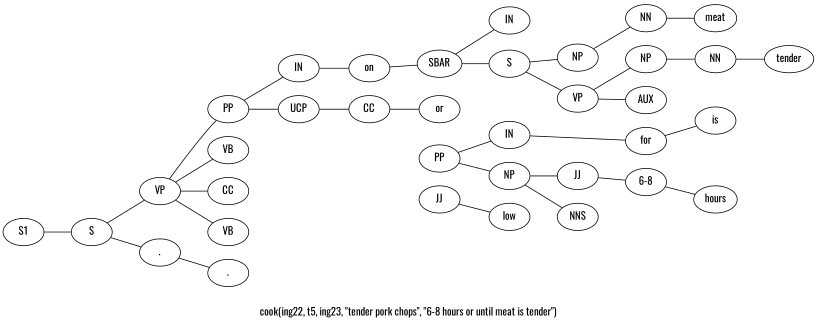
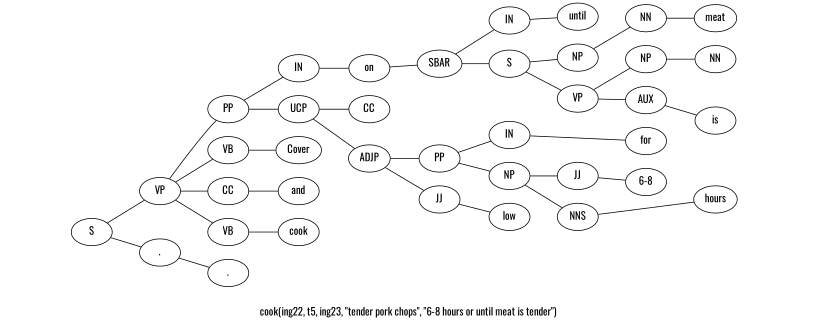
node "until": added
node "tender": removed
node "or": removed
edge "is" -- "for": now "is" -- "AUX"
node "Cover": added
node "ADJP": added
node "and": added
edge "6-8" -- "hours": now "NNS" -- "hours"
node "S1": removed
node "cook": added
